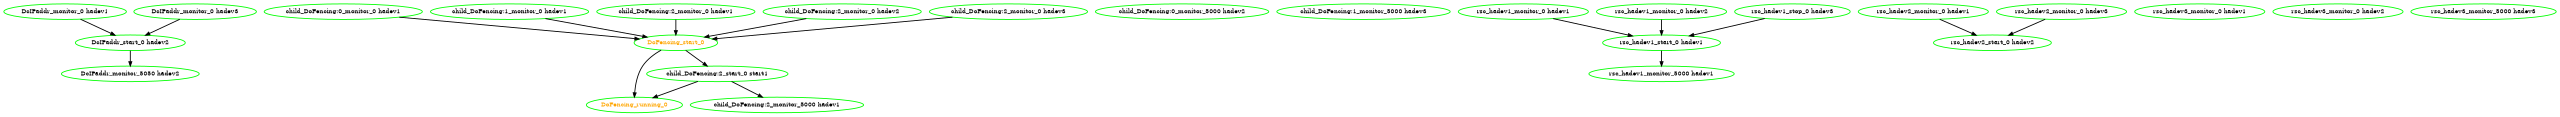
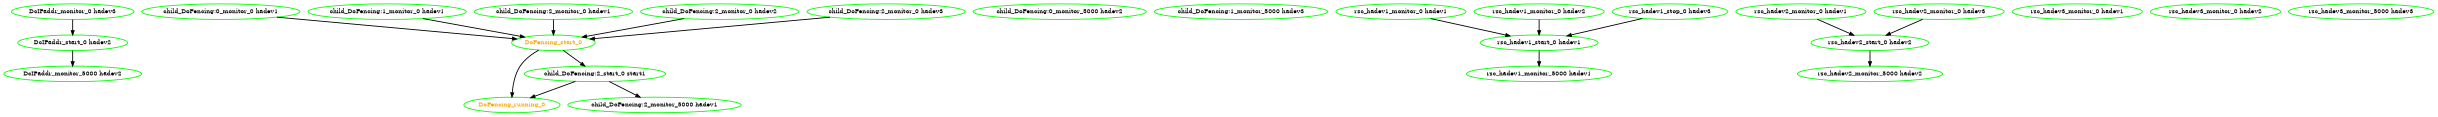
node "DcIPaddr_monitor_0 hadev1": removed
node "DcIPaddr_monitor_5050 hadev2": label "DcIPaddr_monitor_5050 hadev2" -> "DcIPaddr_monitor_5000 hadev2"
node "rsc_hadev2_monitor_5000 hadev2": added
